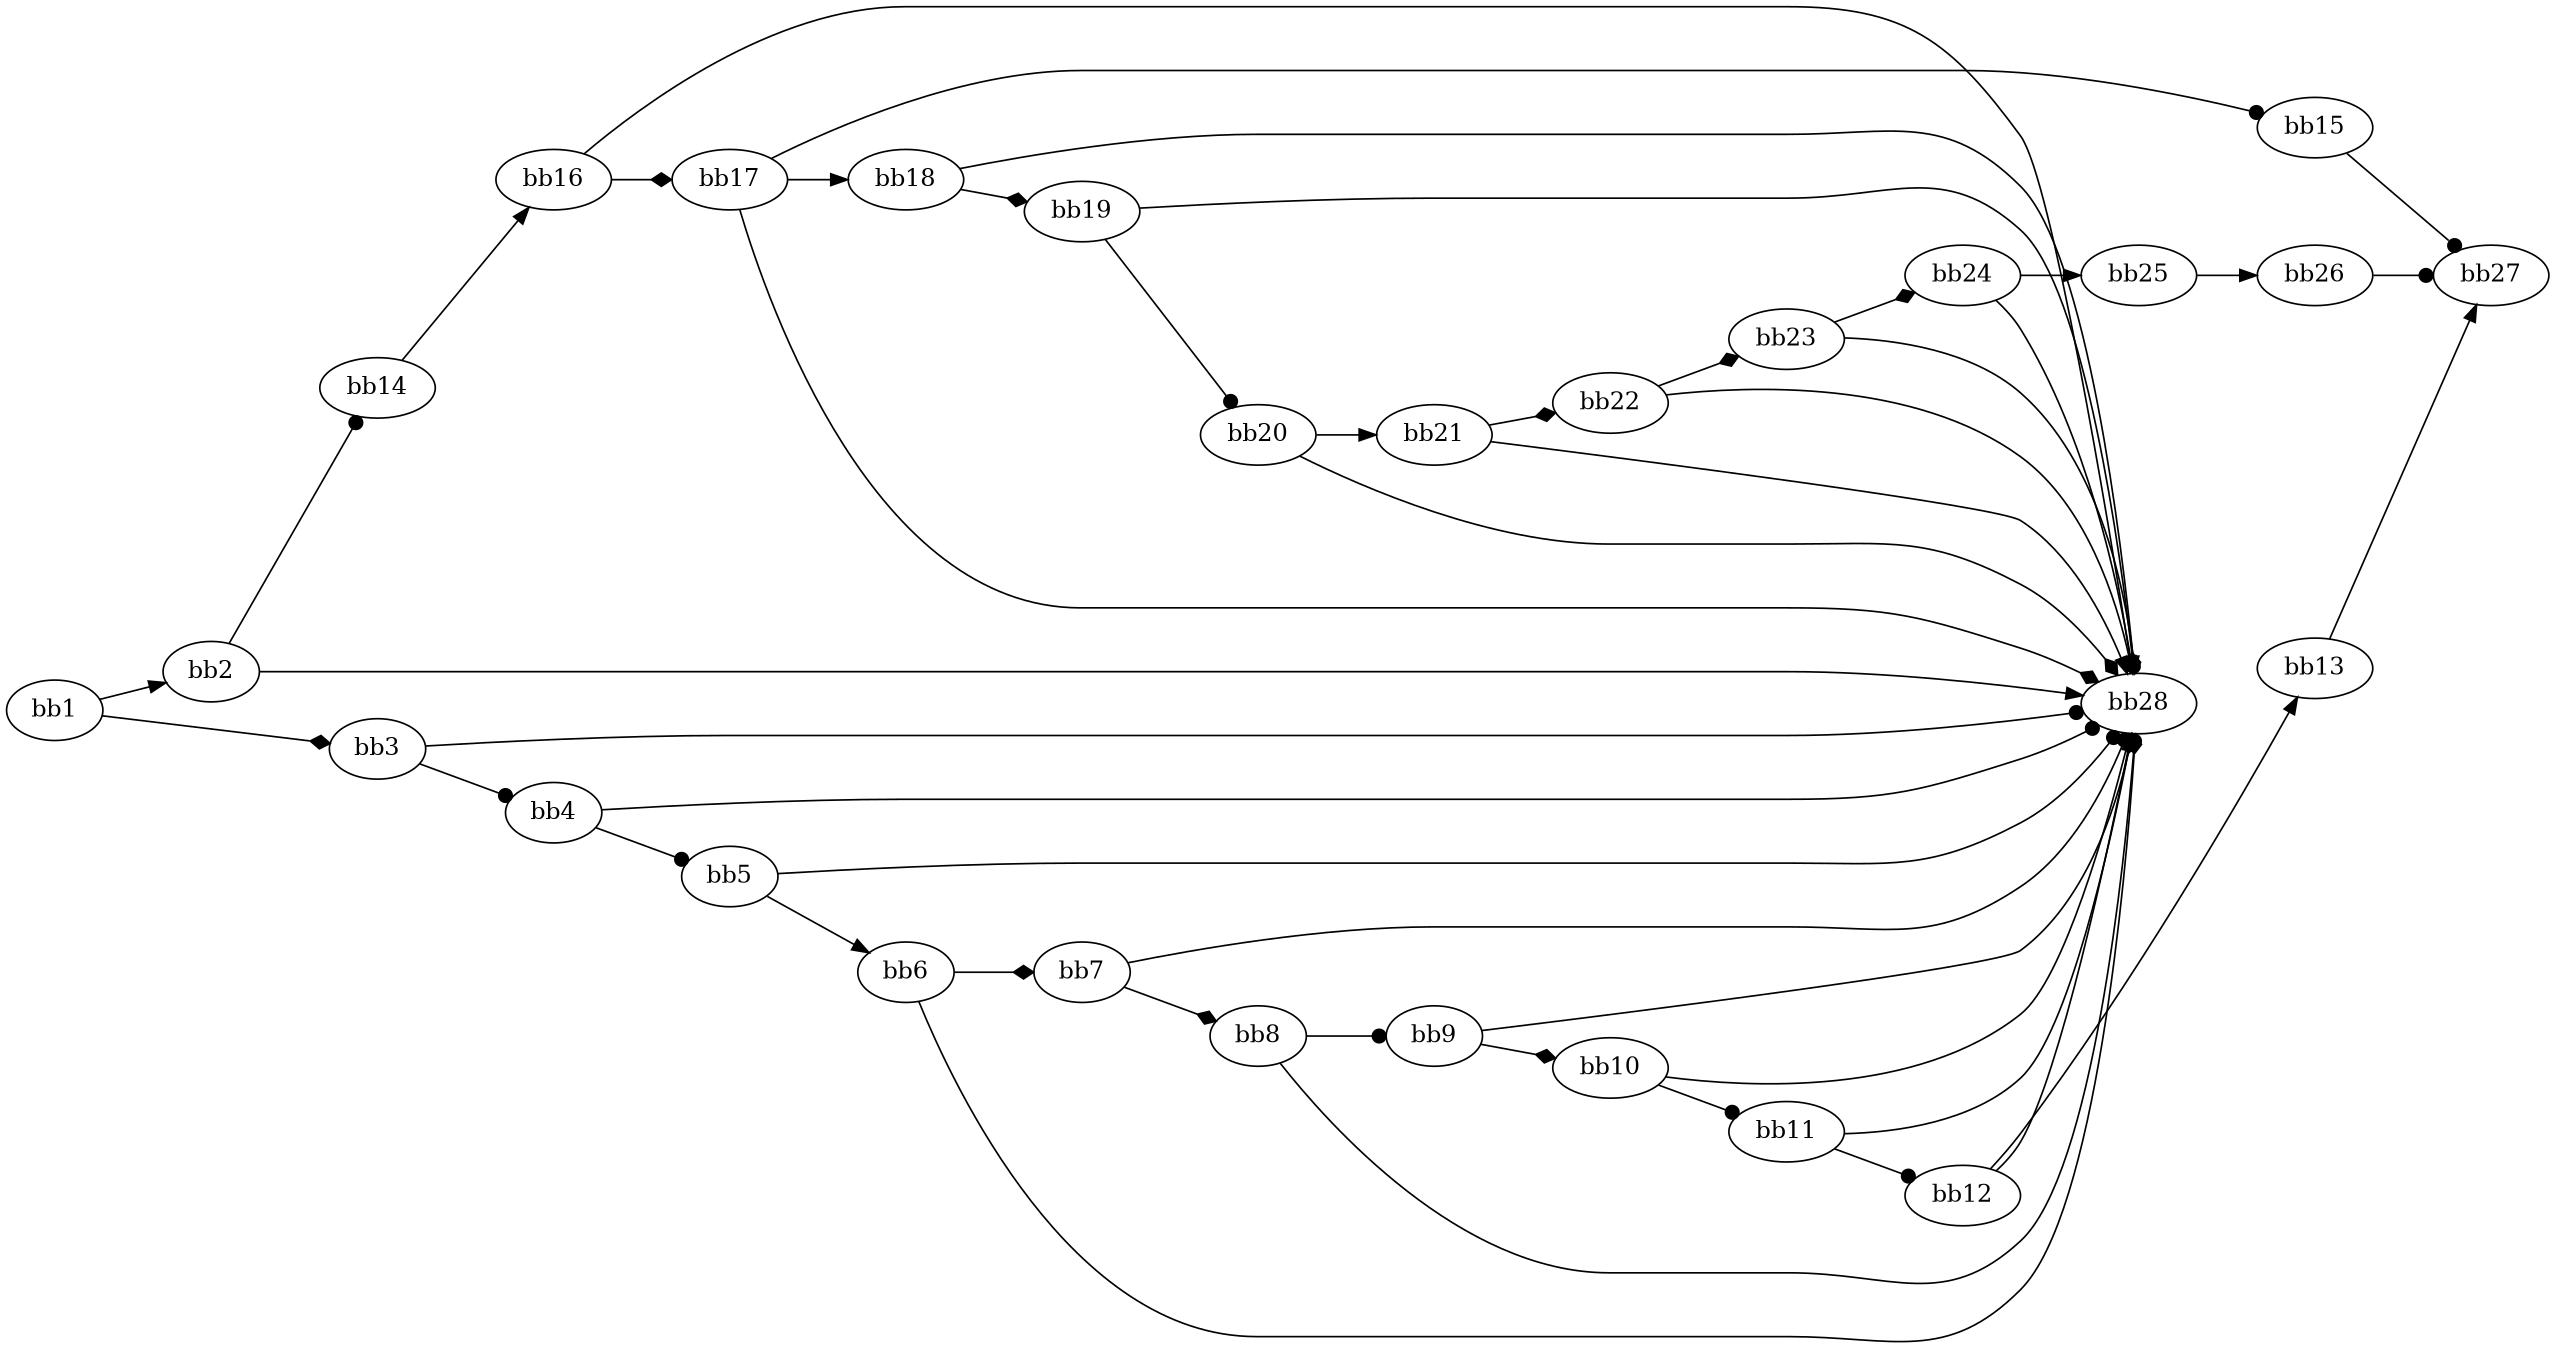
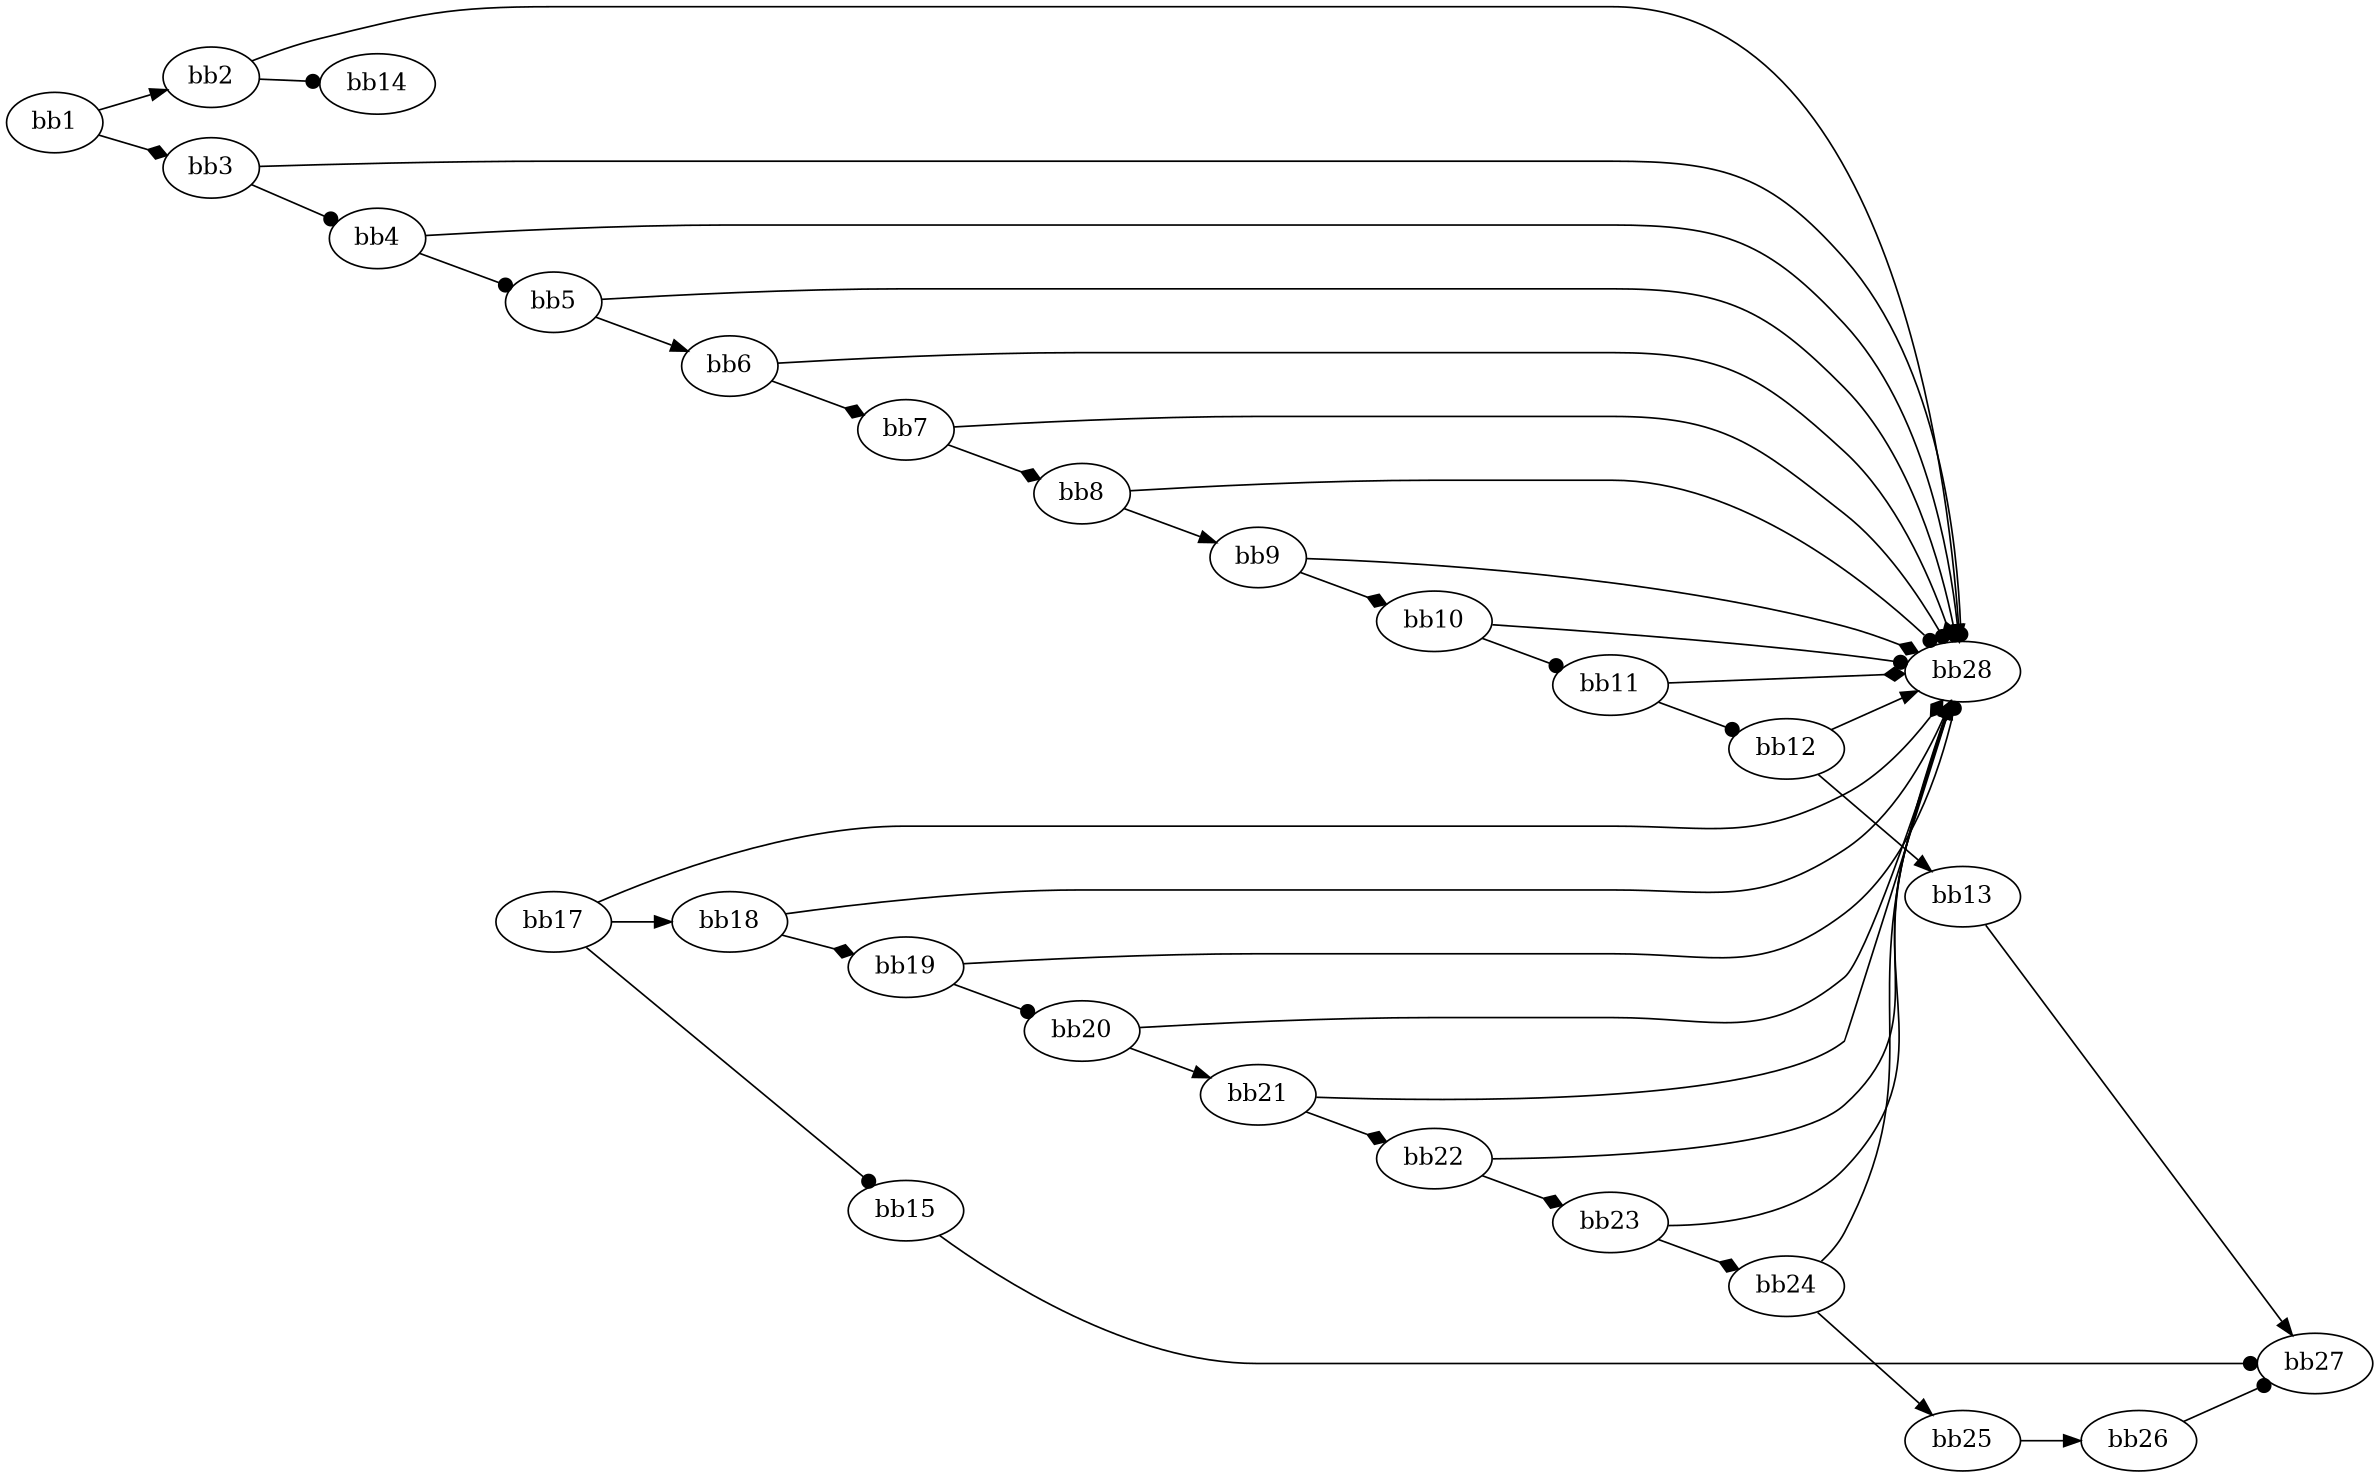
node "bb16": removed
edge "bb4" -> "bb28": arrowhead dot -> normal
edge "bb8" -> "bb9": arrowhead dot -> normal
